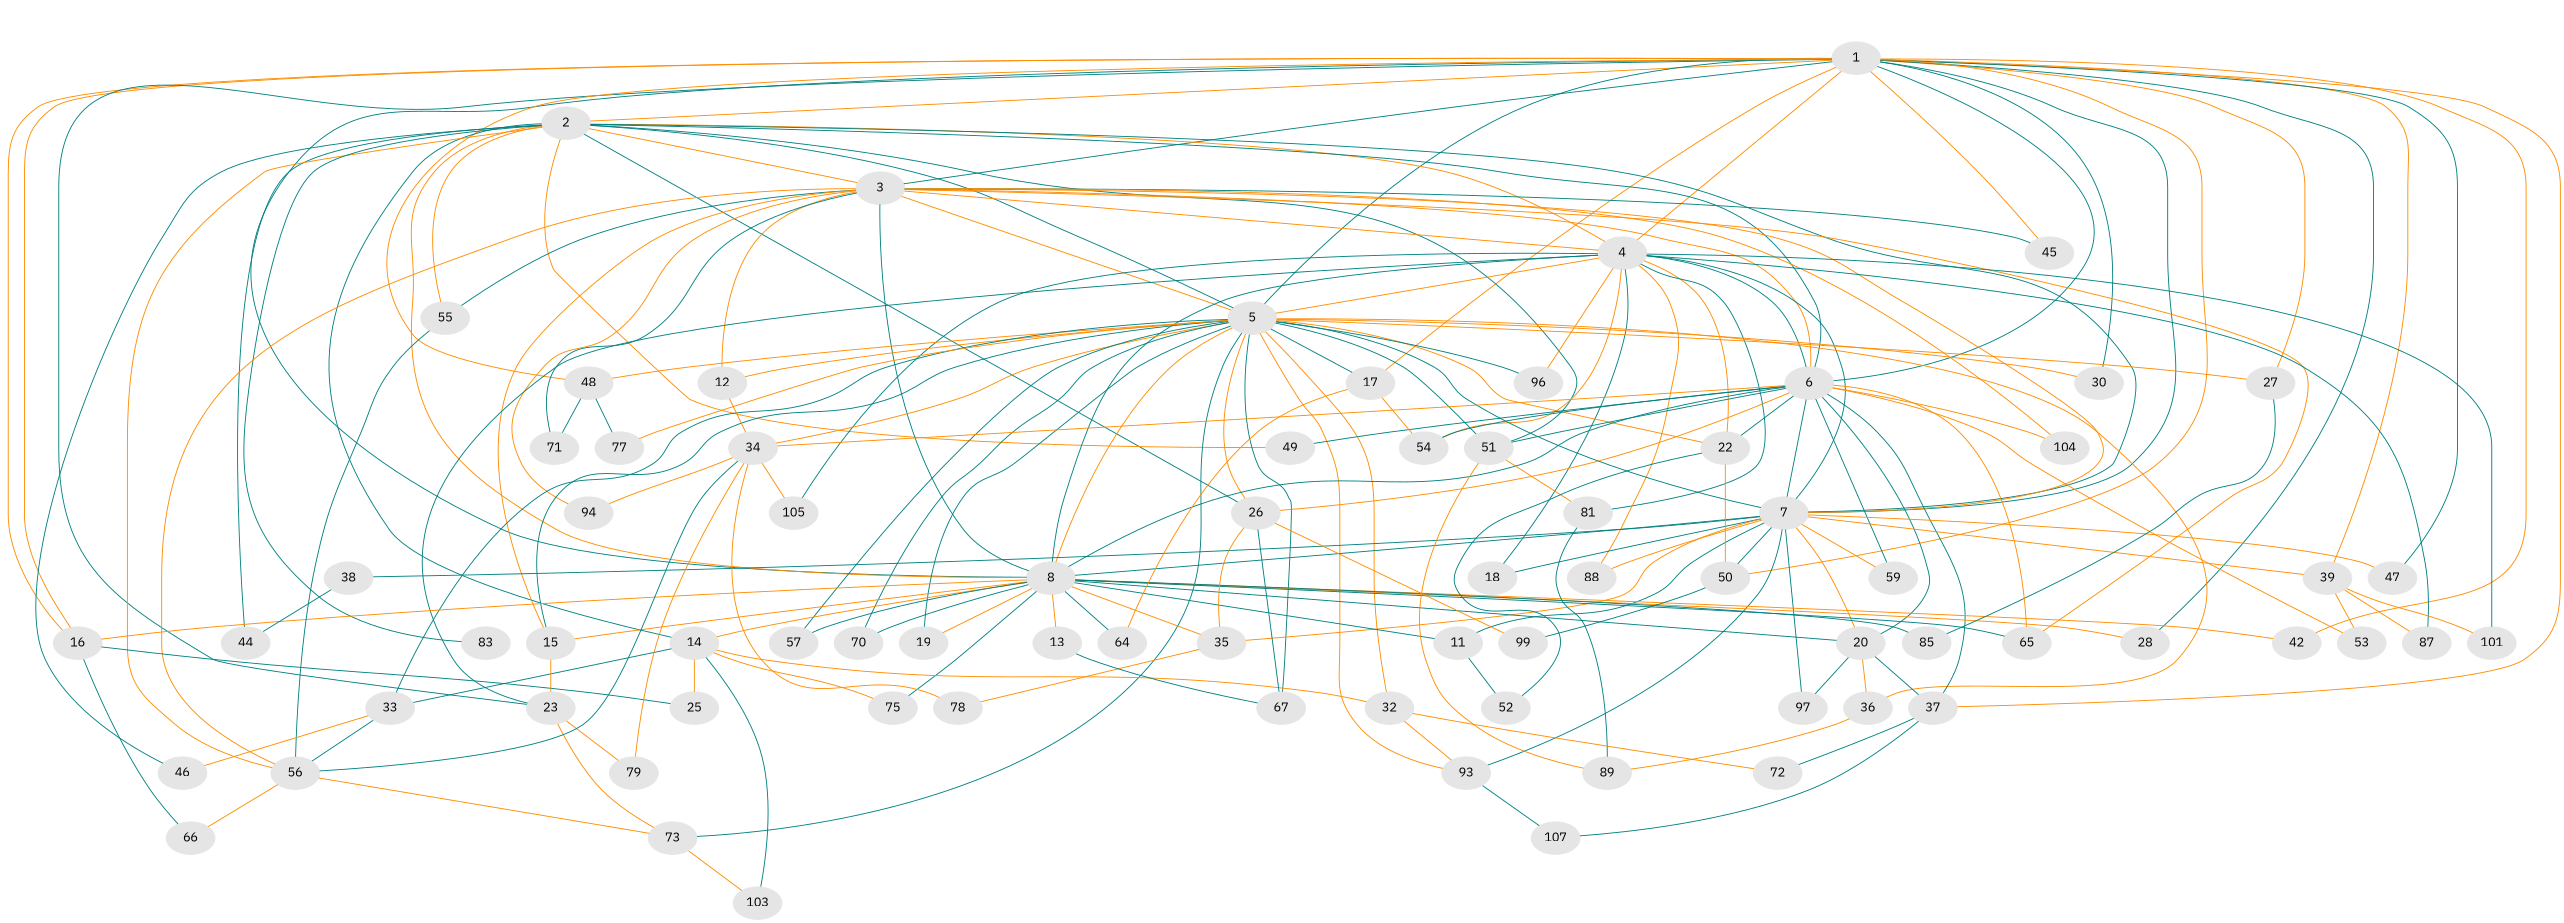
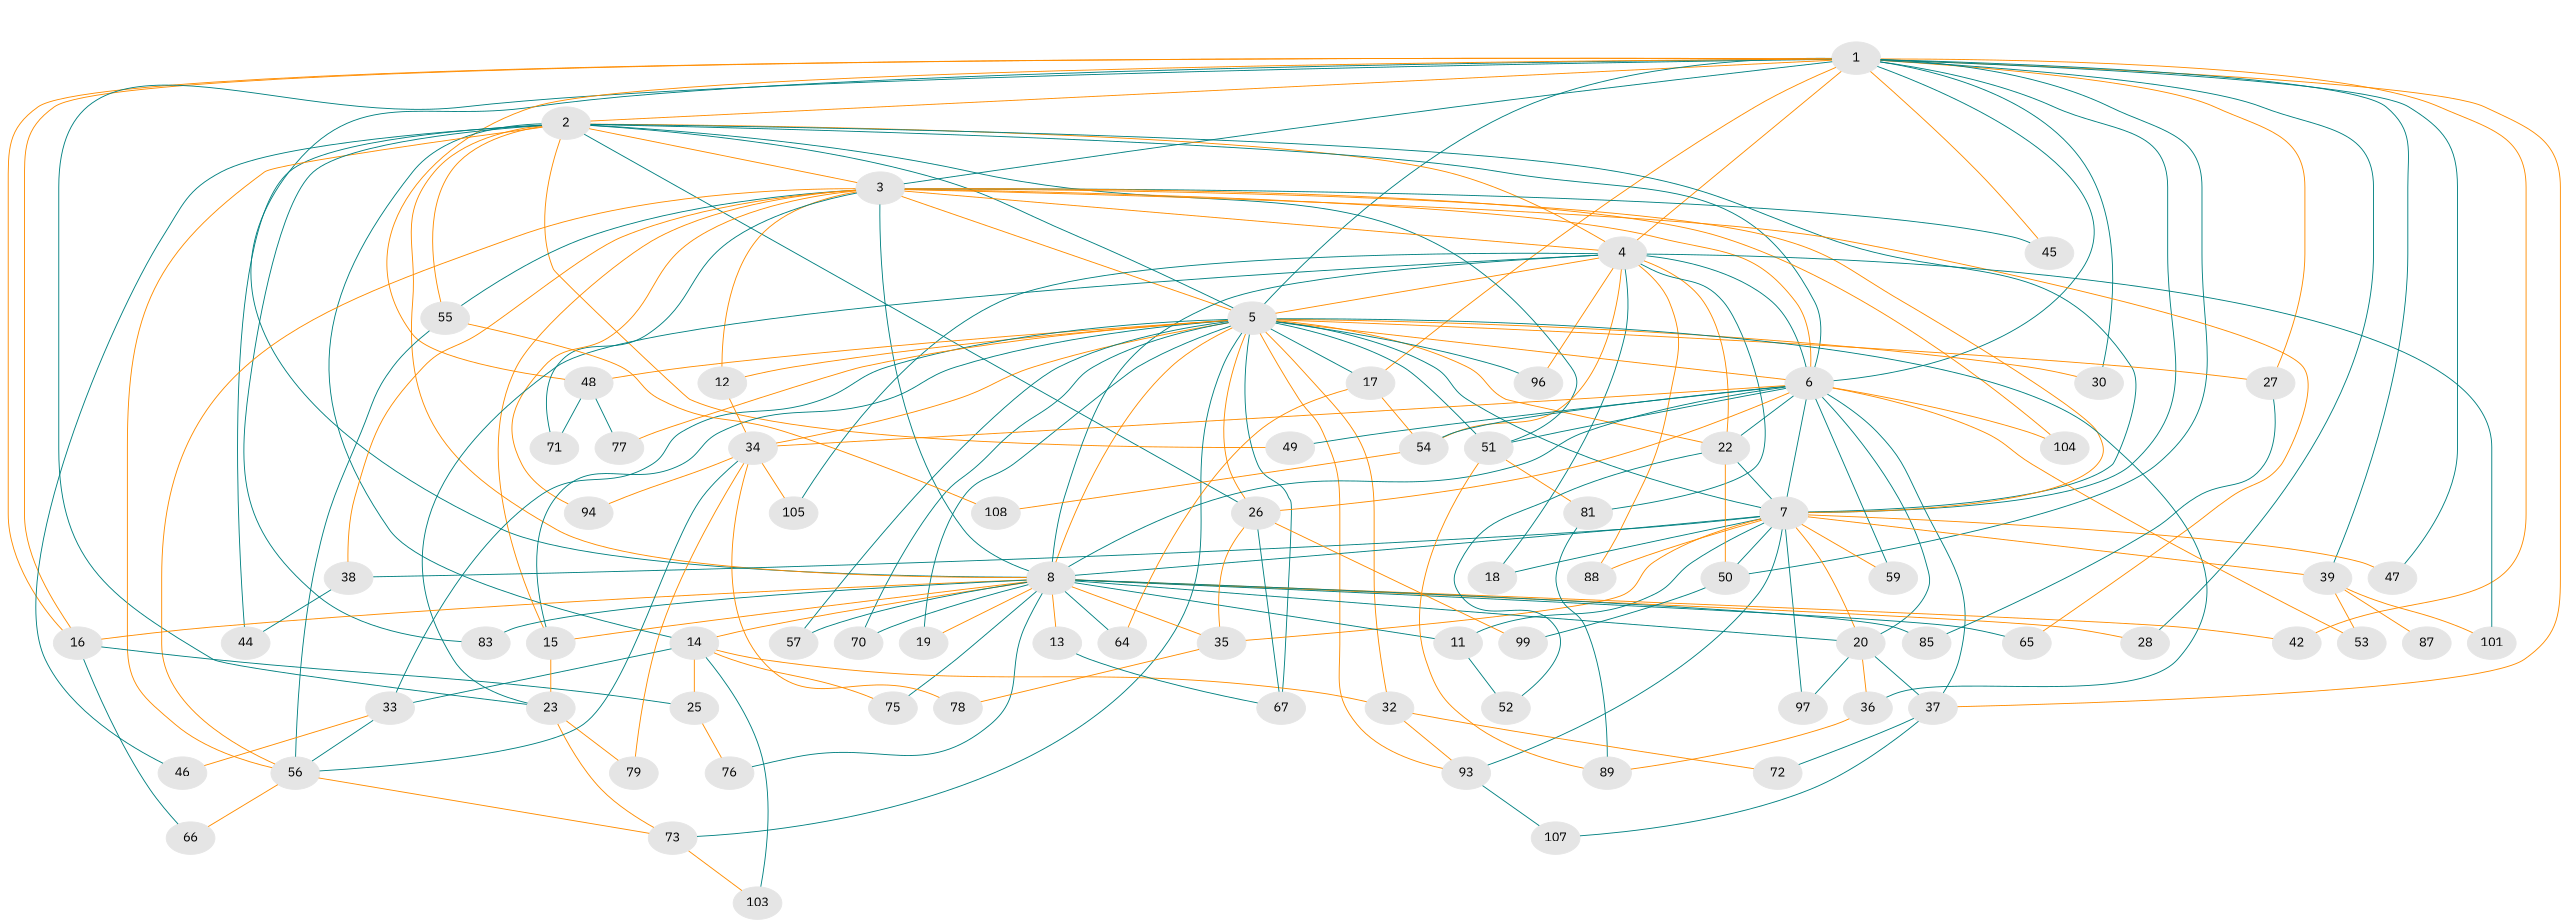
edge "1" -- "39": color darkorange -> teal
edge "3" -- "38": added
edge "4" -- "87": removed
edge "4" -- "7": now "22" -- "7"
edge "1" -- "50": color darkorange -> teal
edge "5" -- "36": color darkorange -> teal
edge "6" -- "65": now "6" -- "5"
node "108": added
edge "8" -- "83": added
node "76": added
